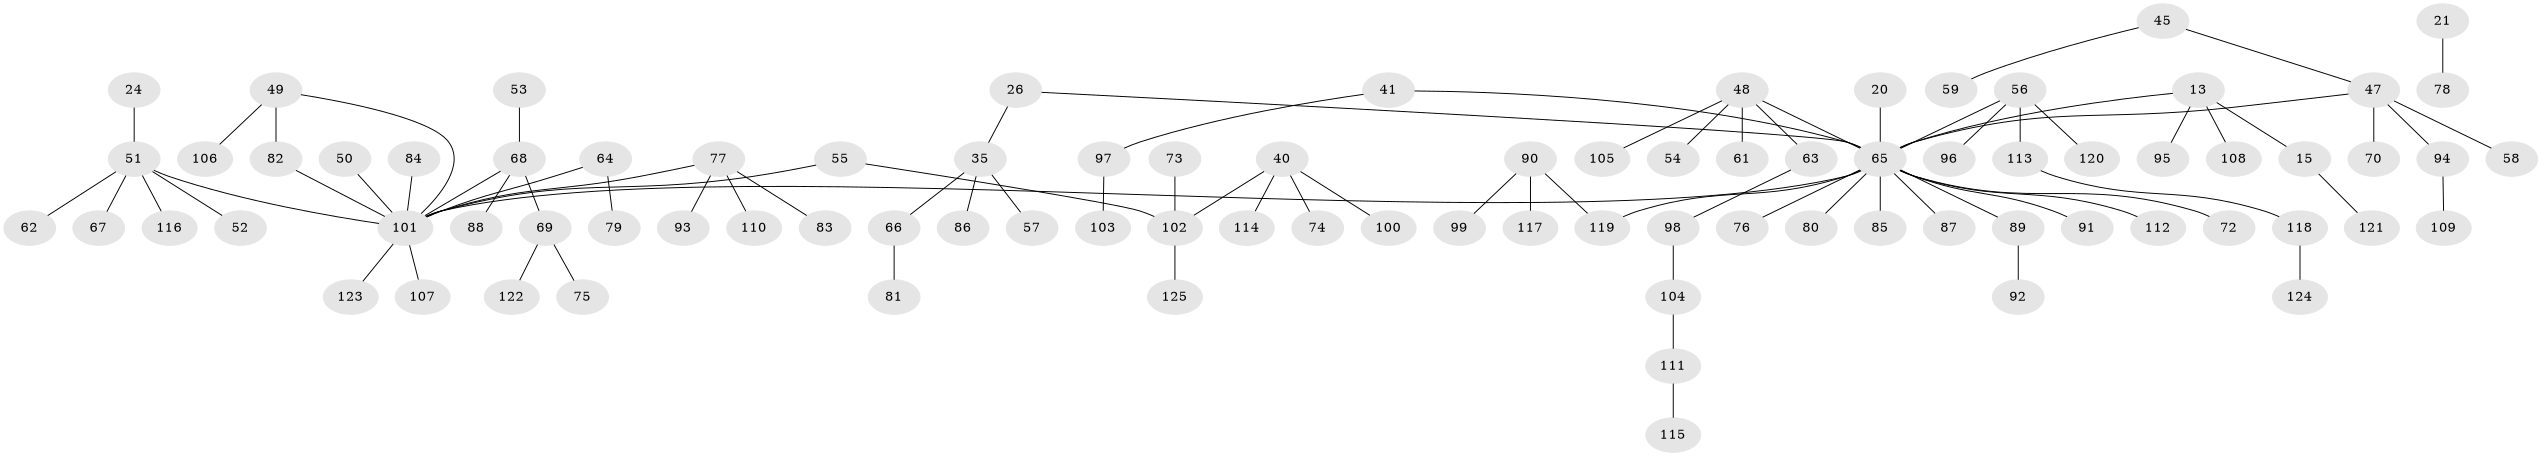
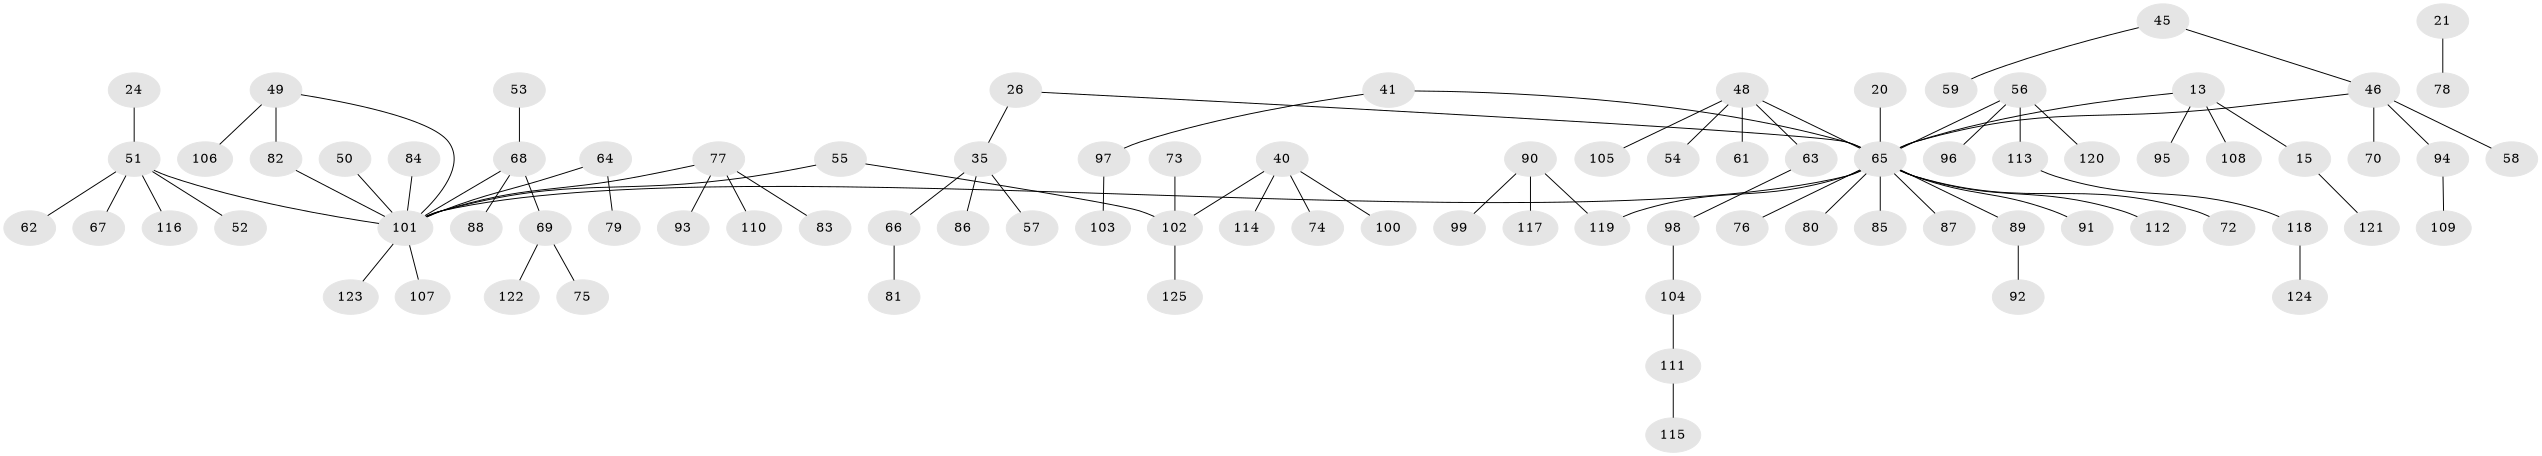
node "47": label "47" -> "46"
